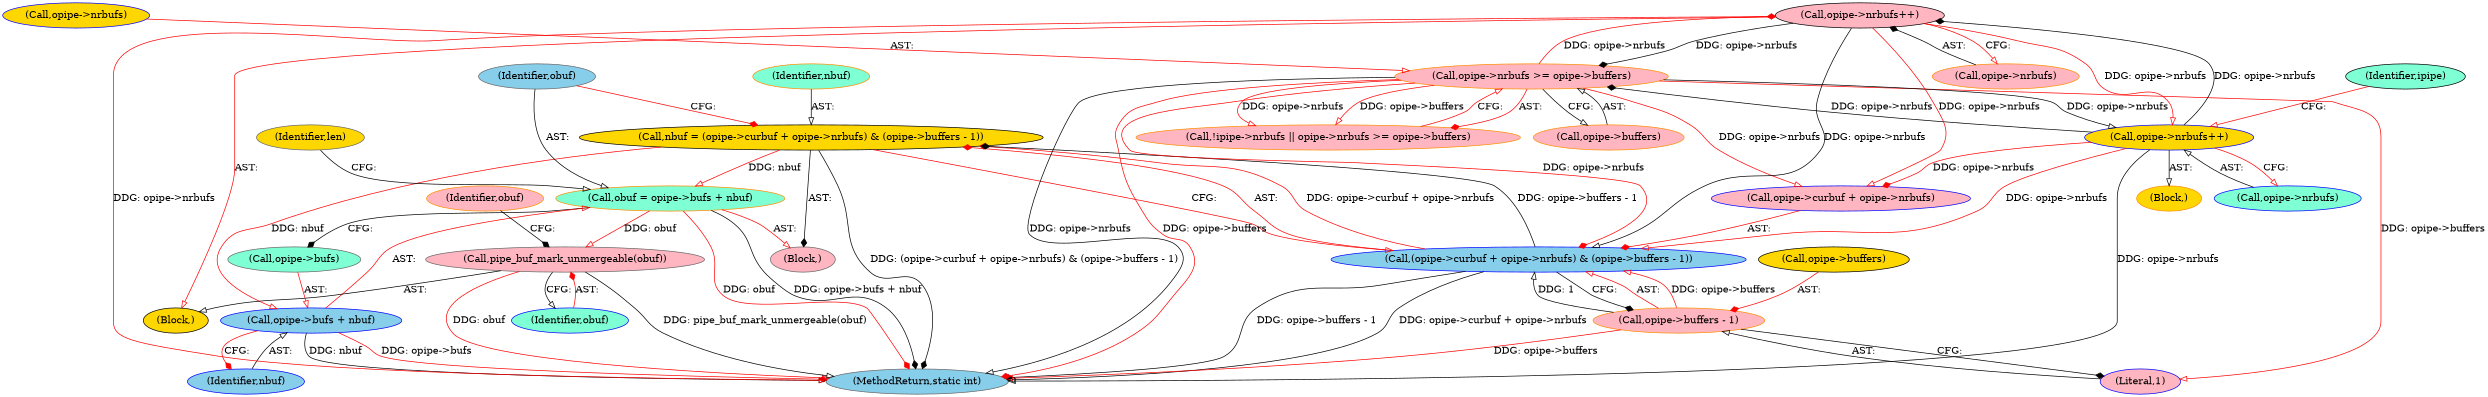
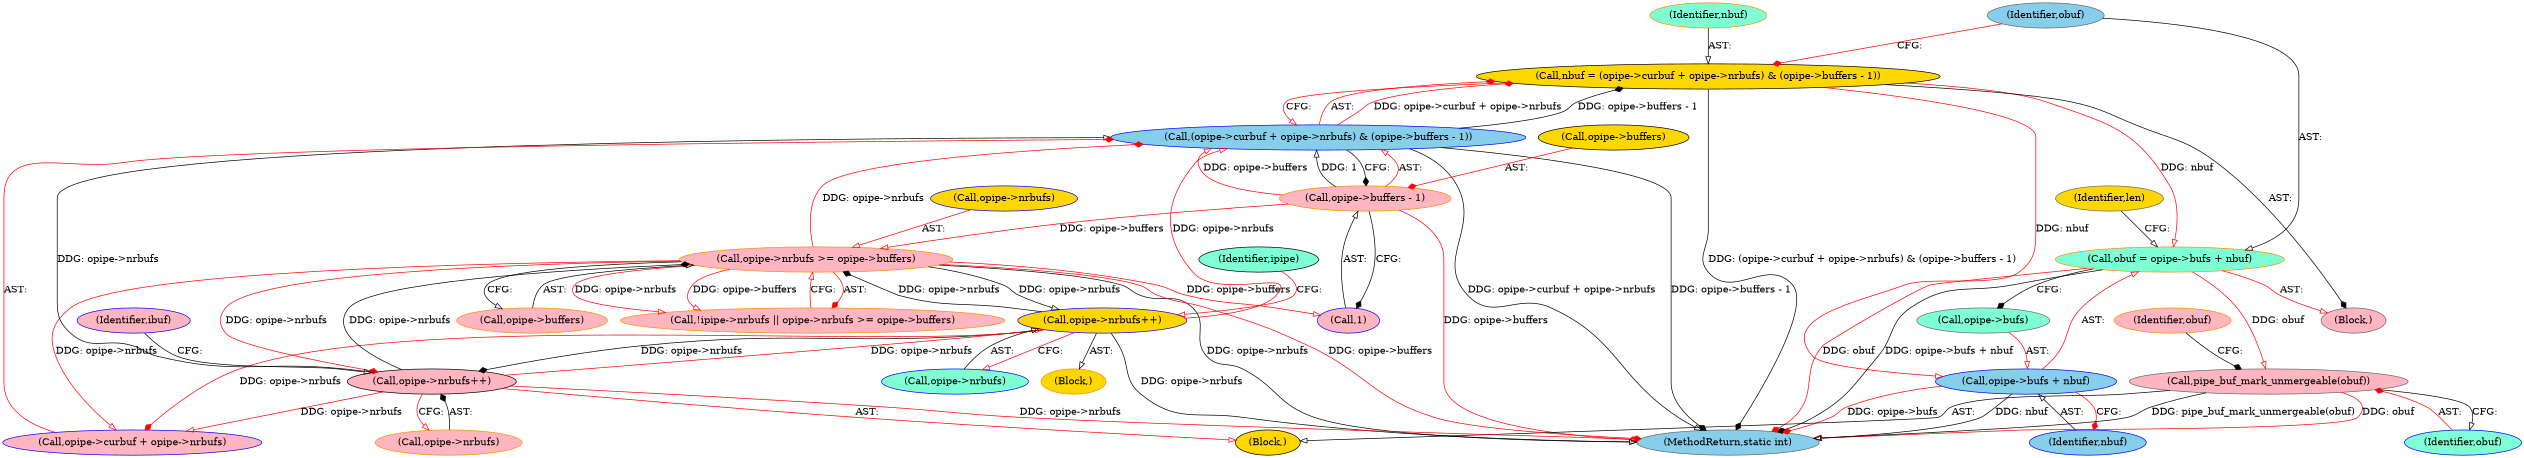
edge "(Call,opipe->buffers - 1)" -> "(Call,opipe->nrbufs >= opipe->buffers)": added, label "DDG: opipe->buffers"
node "(Identifier,ibuf)": added
node "(Literal,1)": label "(Literal,1)" -> "(Call,1)"
